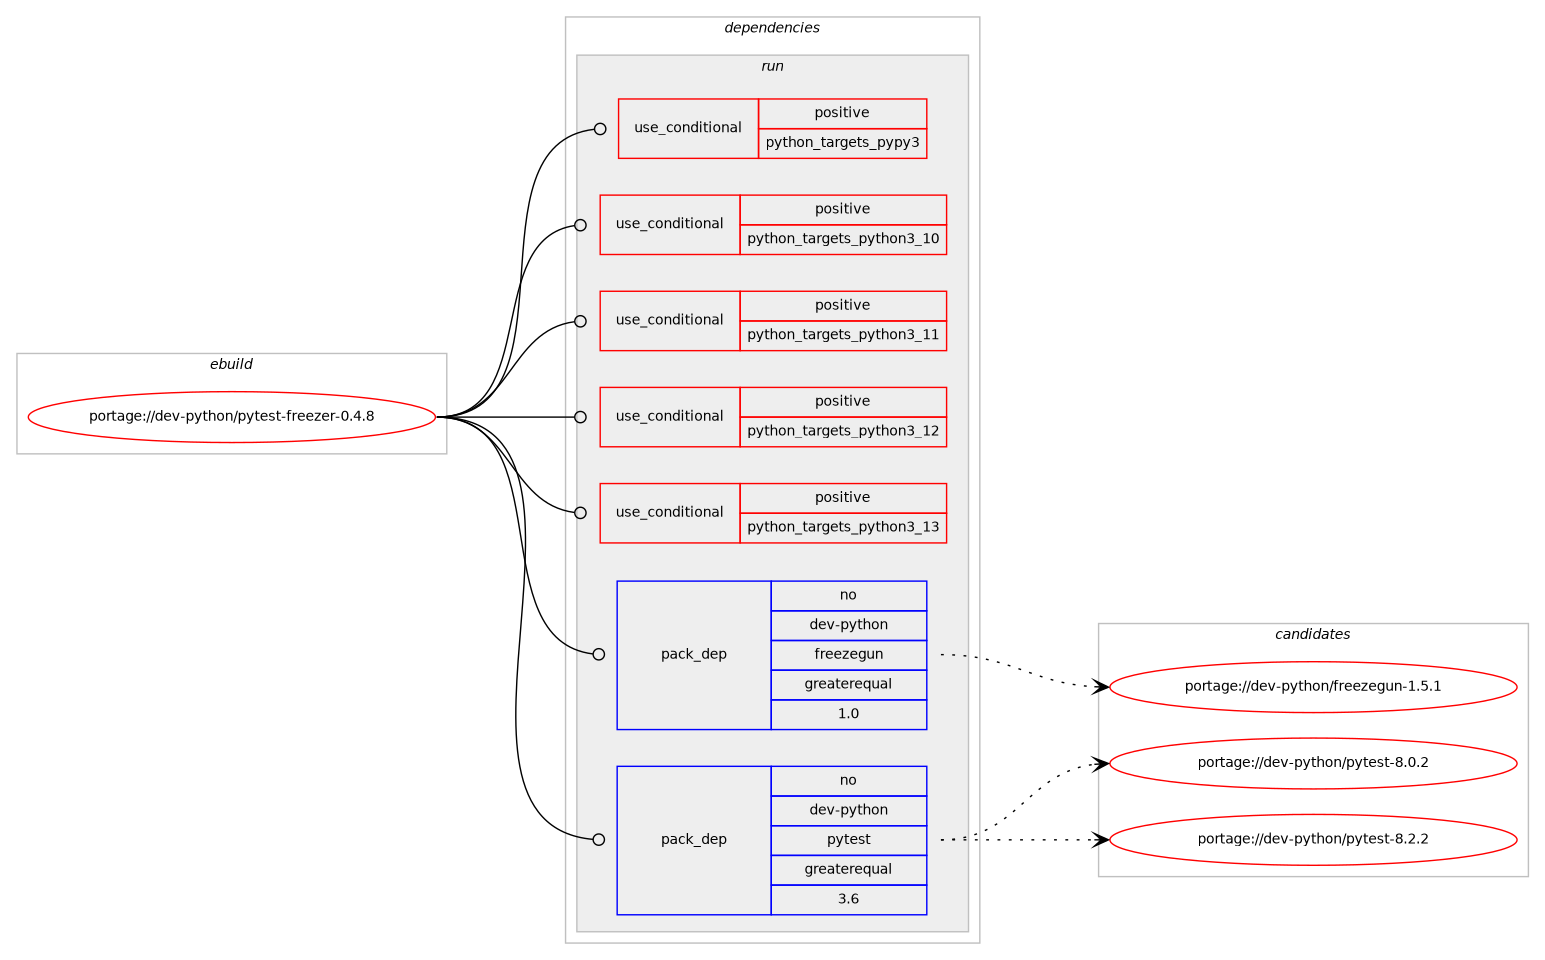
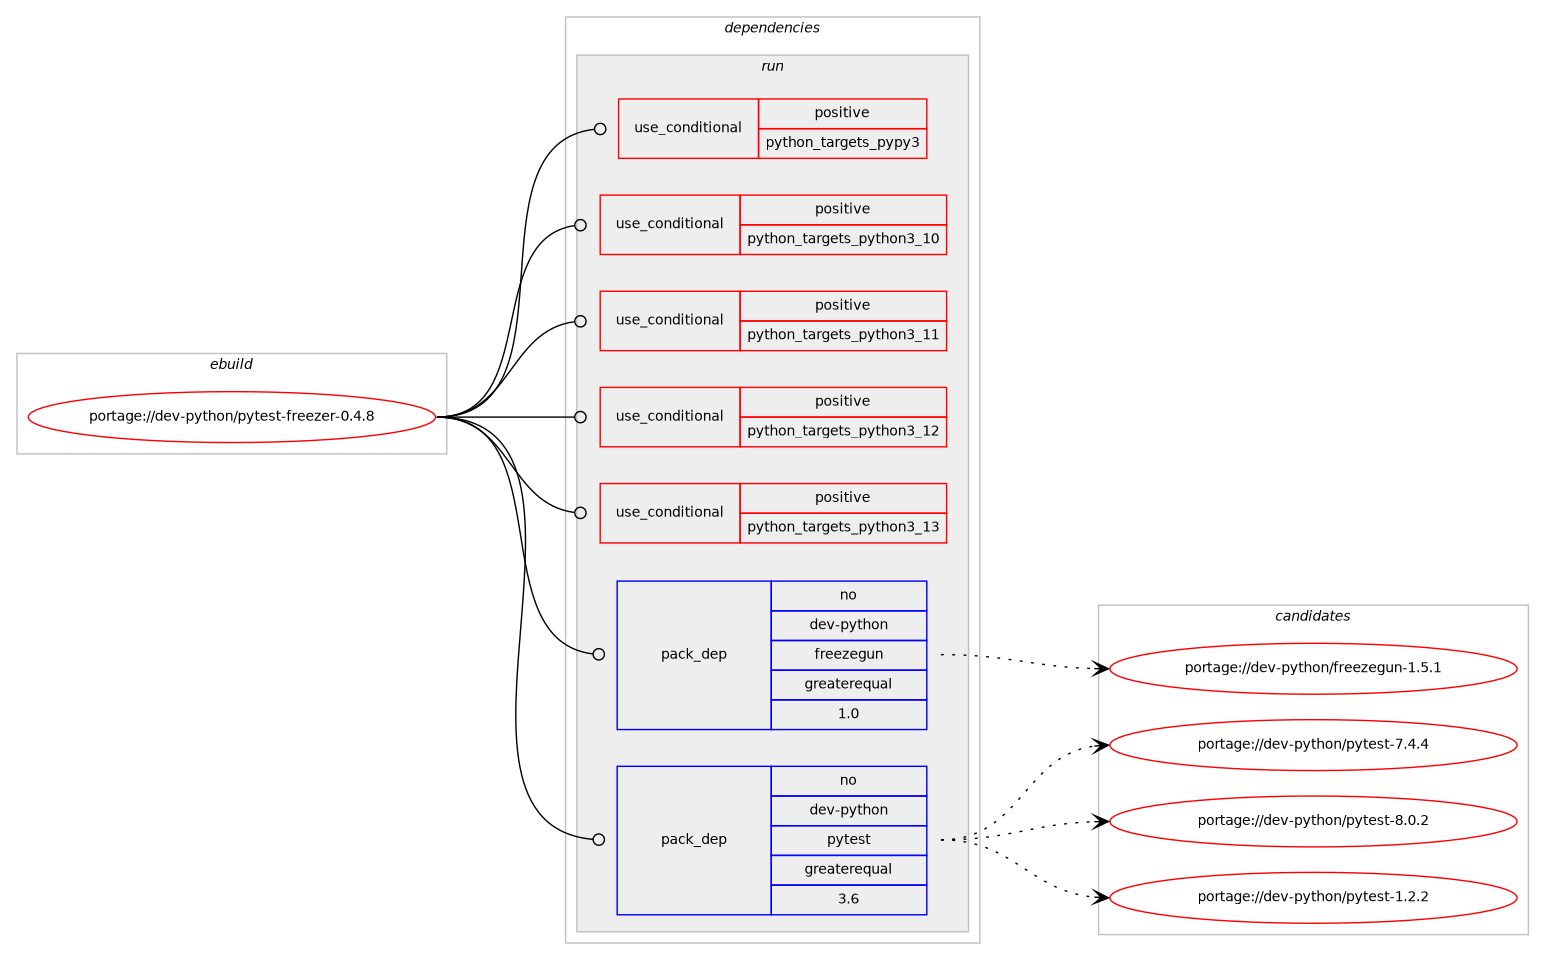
node "portage://dev-python/pytest-7.4.4": added
node "portage://dev-python/pytest-8.2.2": label "portage://dev-python/pytest-8.2.2" -> "portage://dev-python/pytest-1.2.2"
